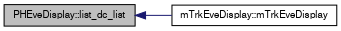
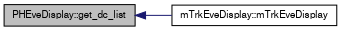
node "PHEveDisplay::list_dc_list": label "PHEveDisplay::list_dc_list" -> "PHEveDisplay::get_dc_list"
